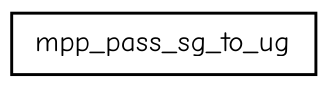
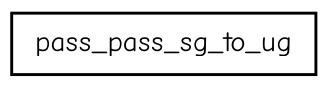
node "mpp_pass_sg_to_ug": label "mpp_pass_sg_to_ug" -> "pass_pass_sg_to_ug"
